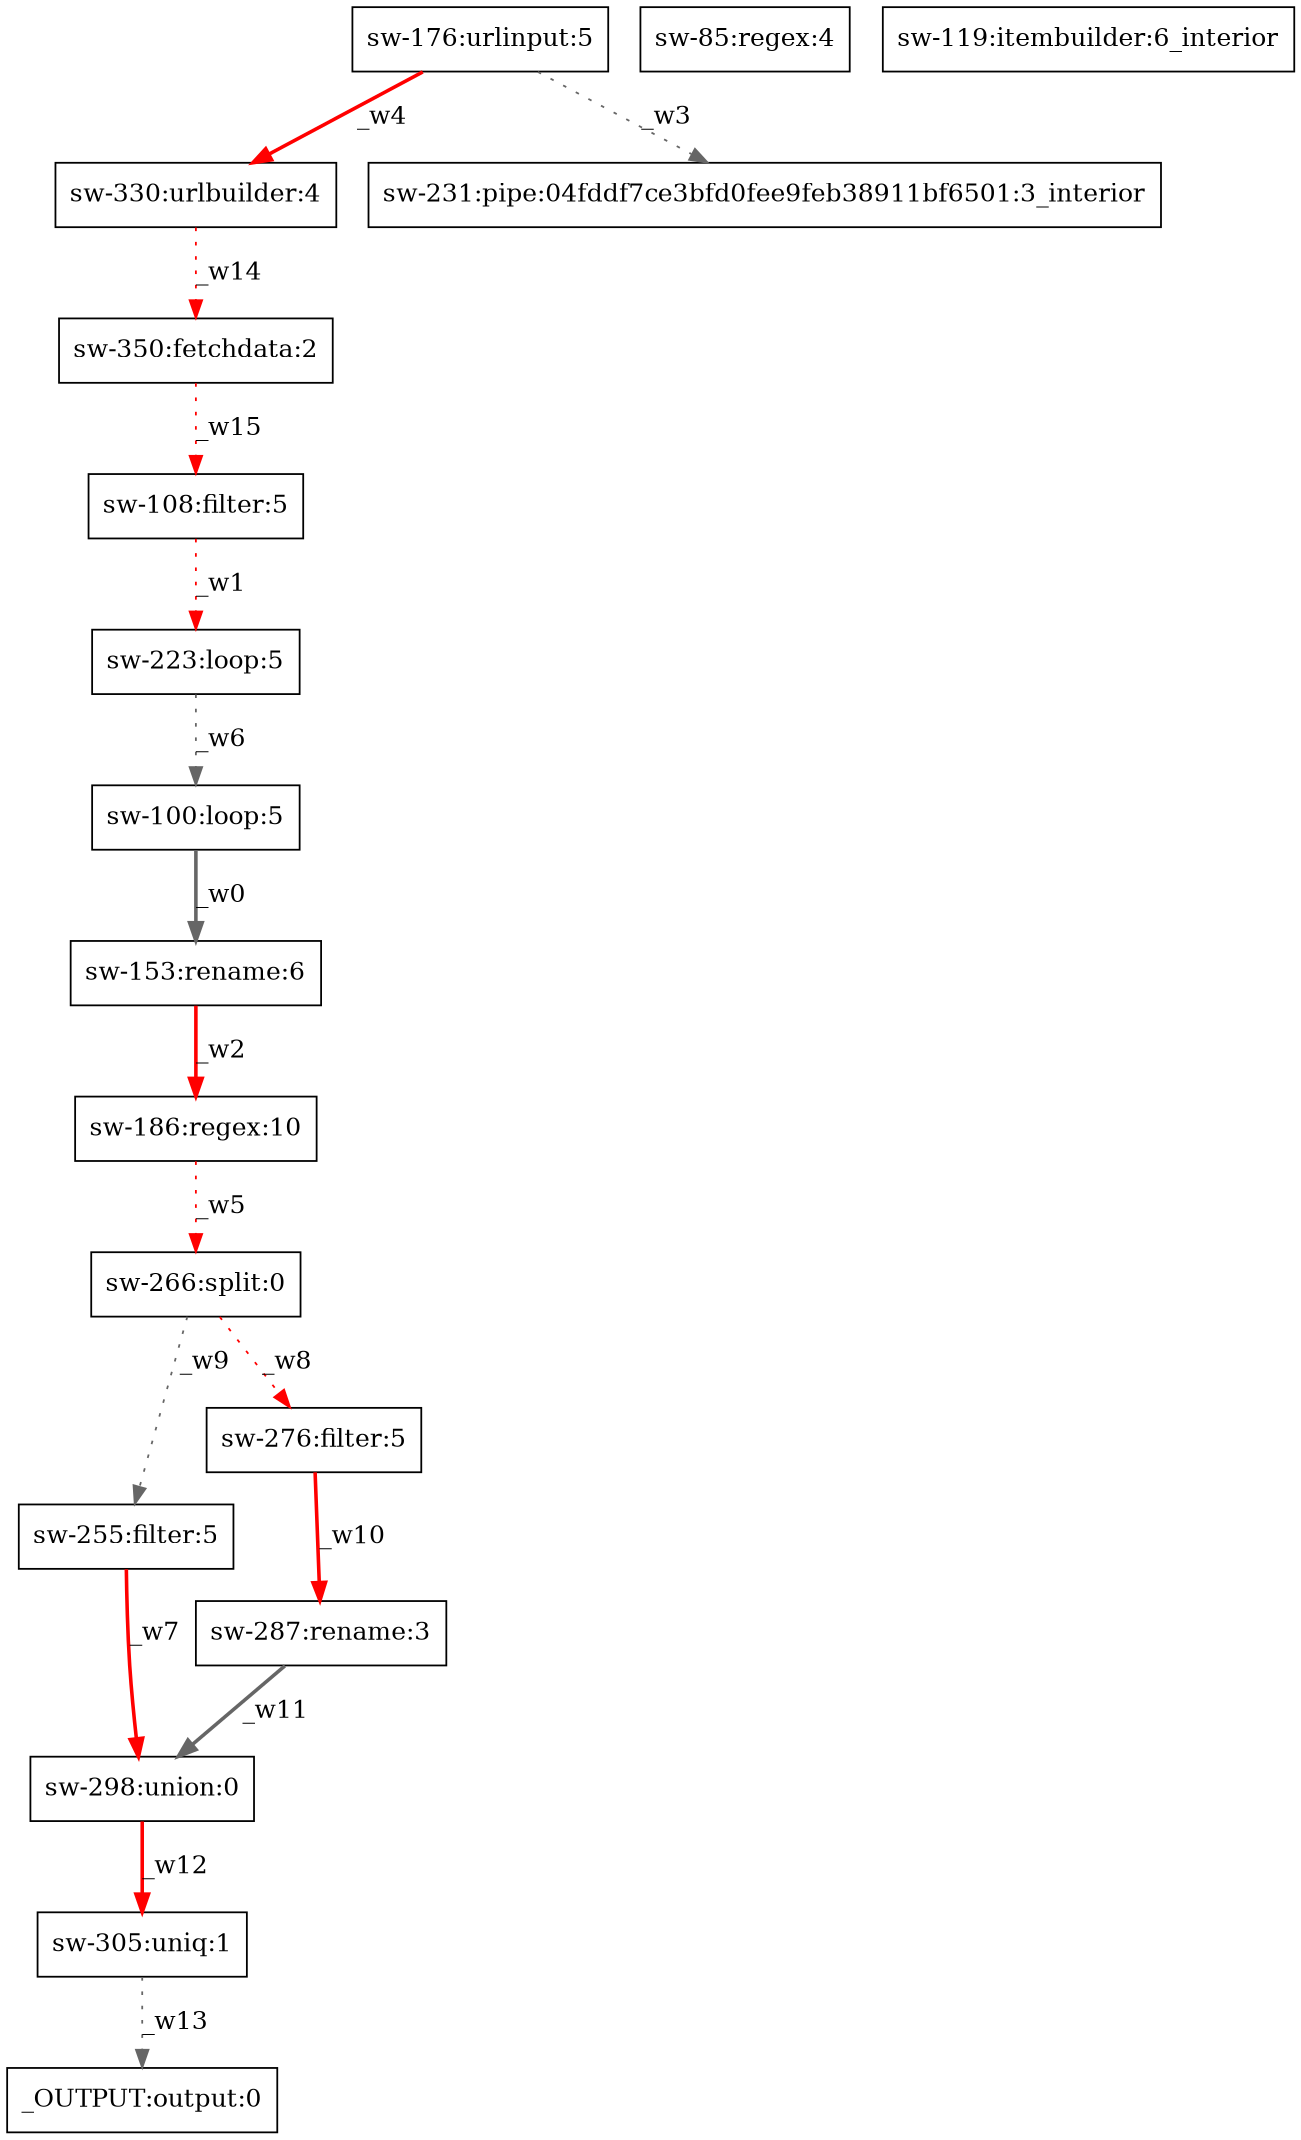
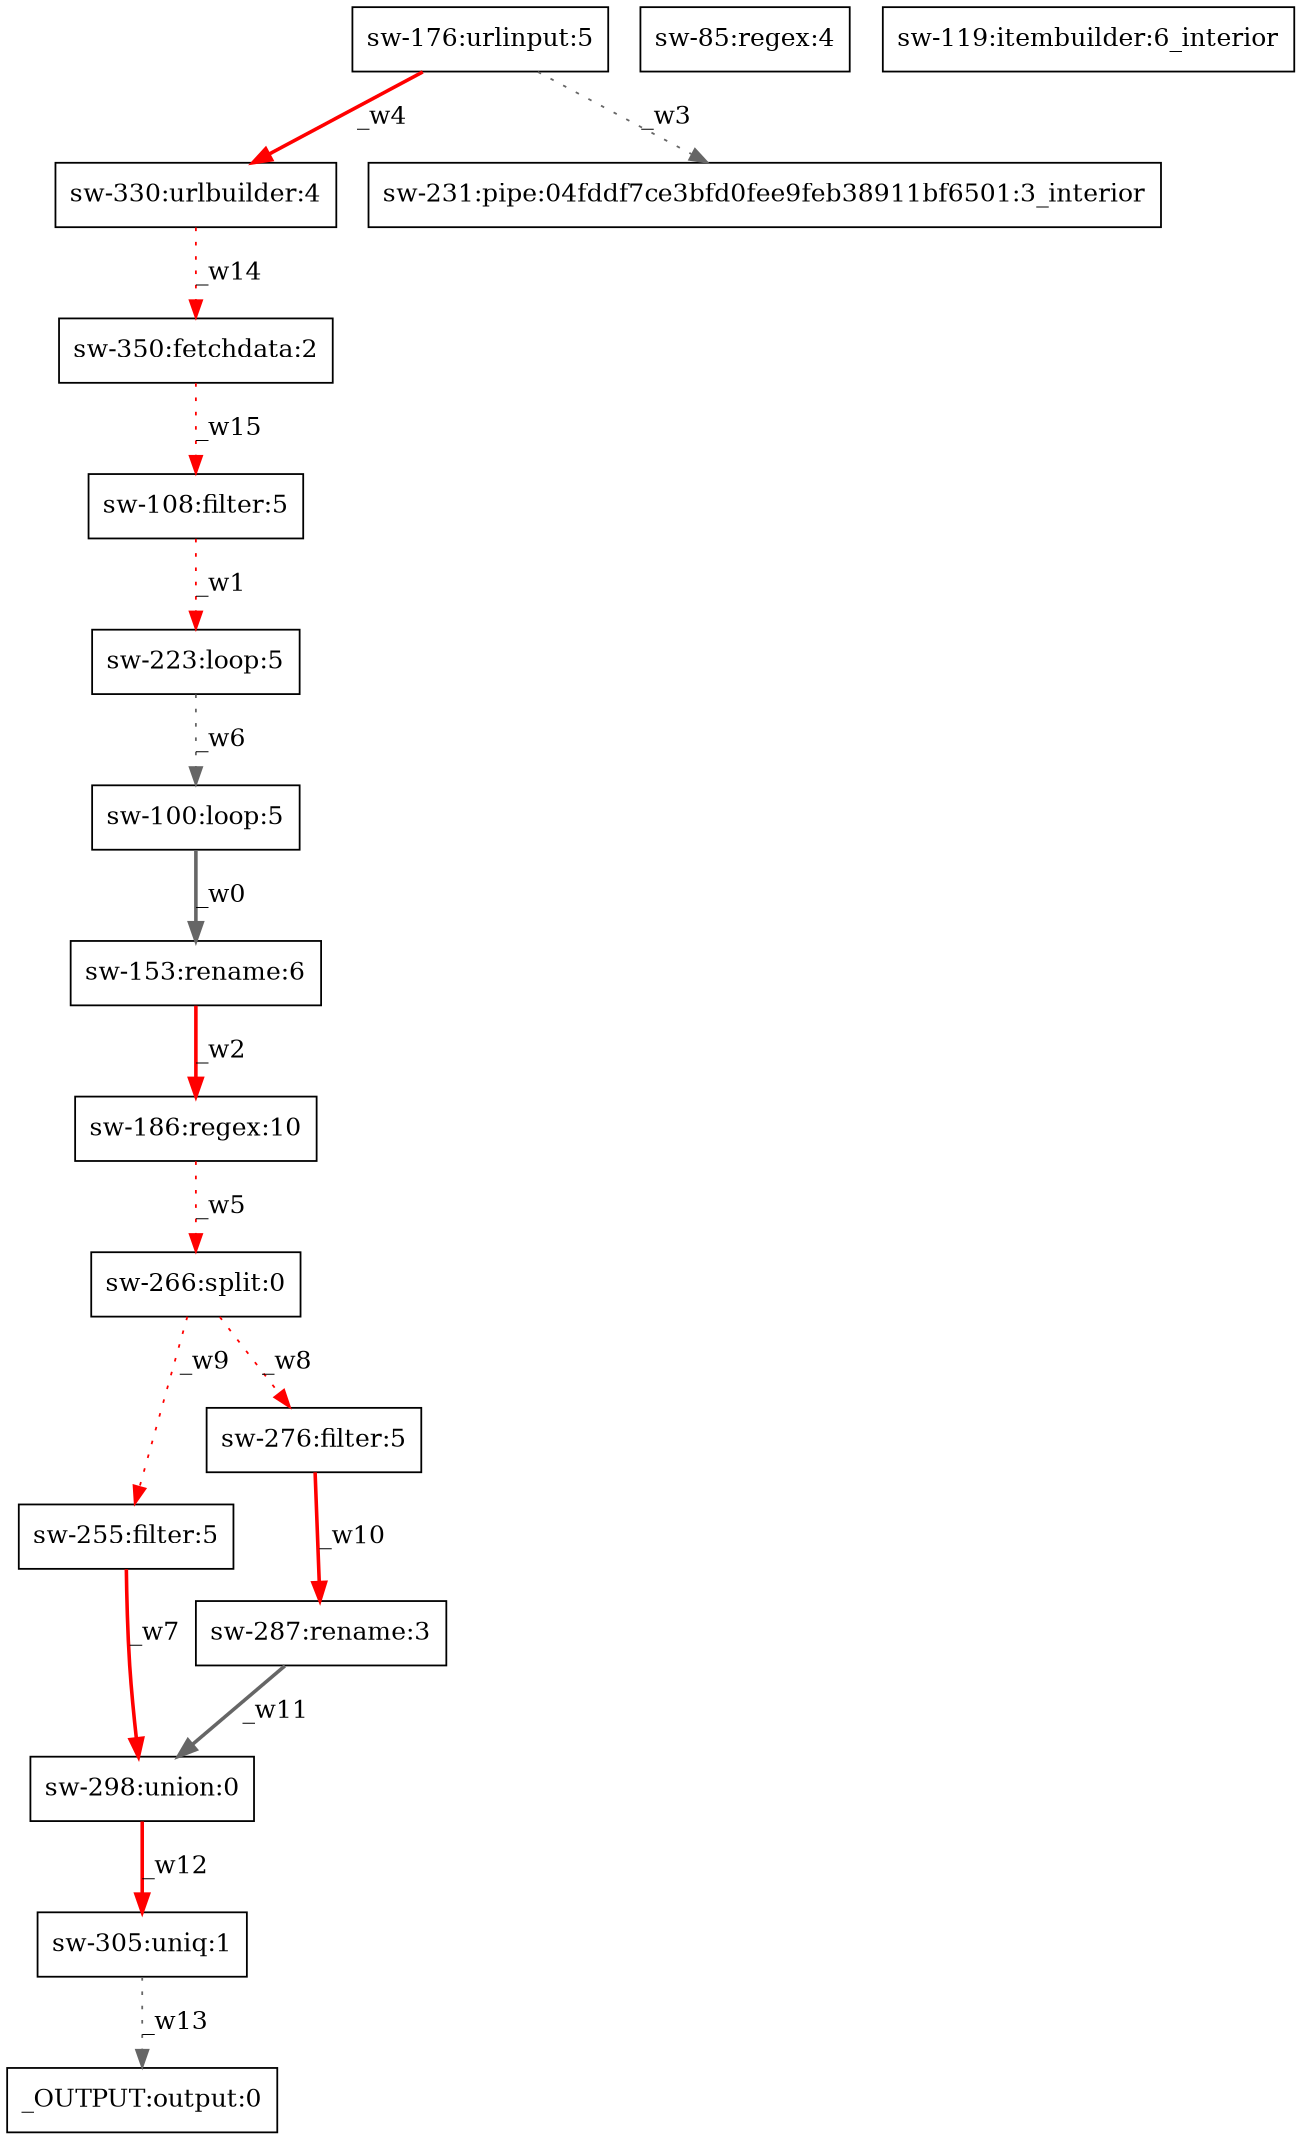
edge "sw-266:split:0" -> "sw-255:filter:5": color gray40 -> red
